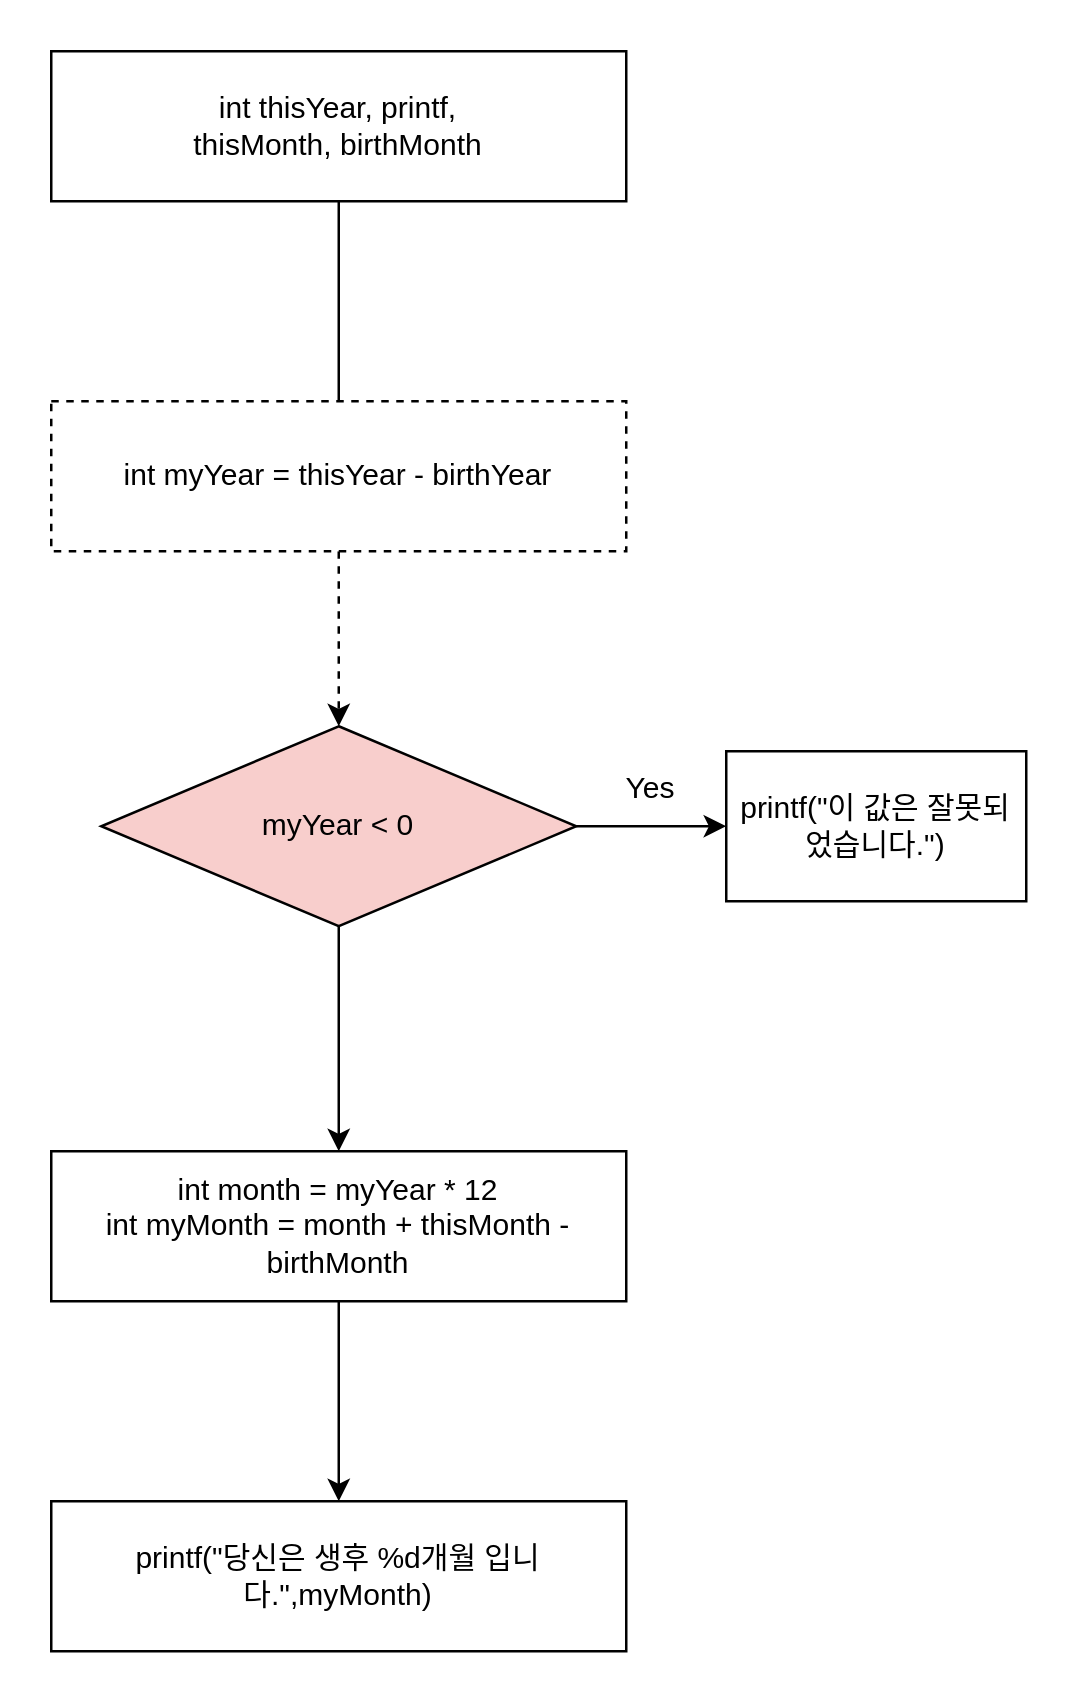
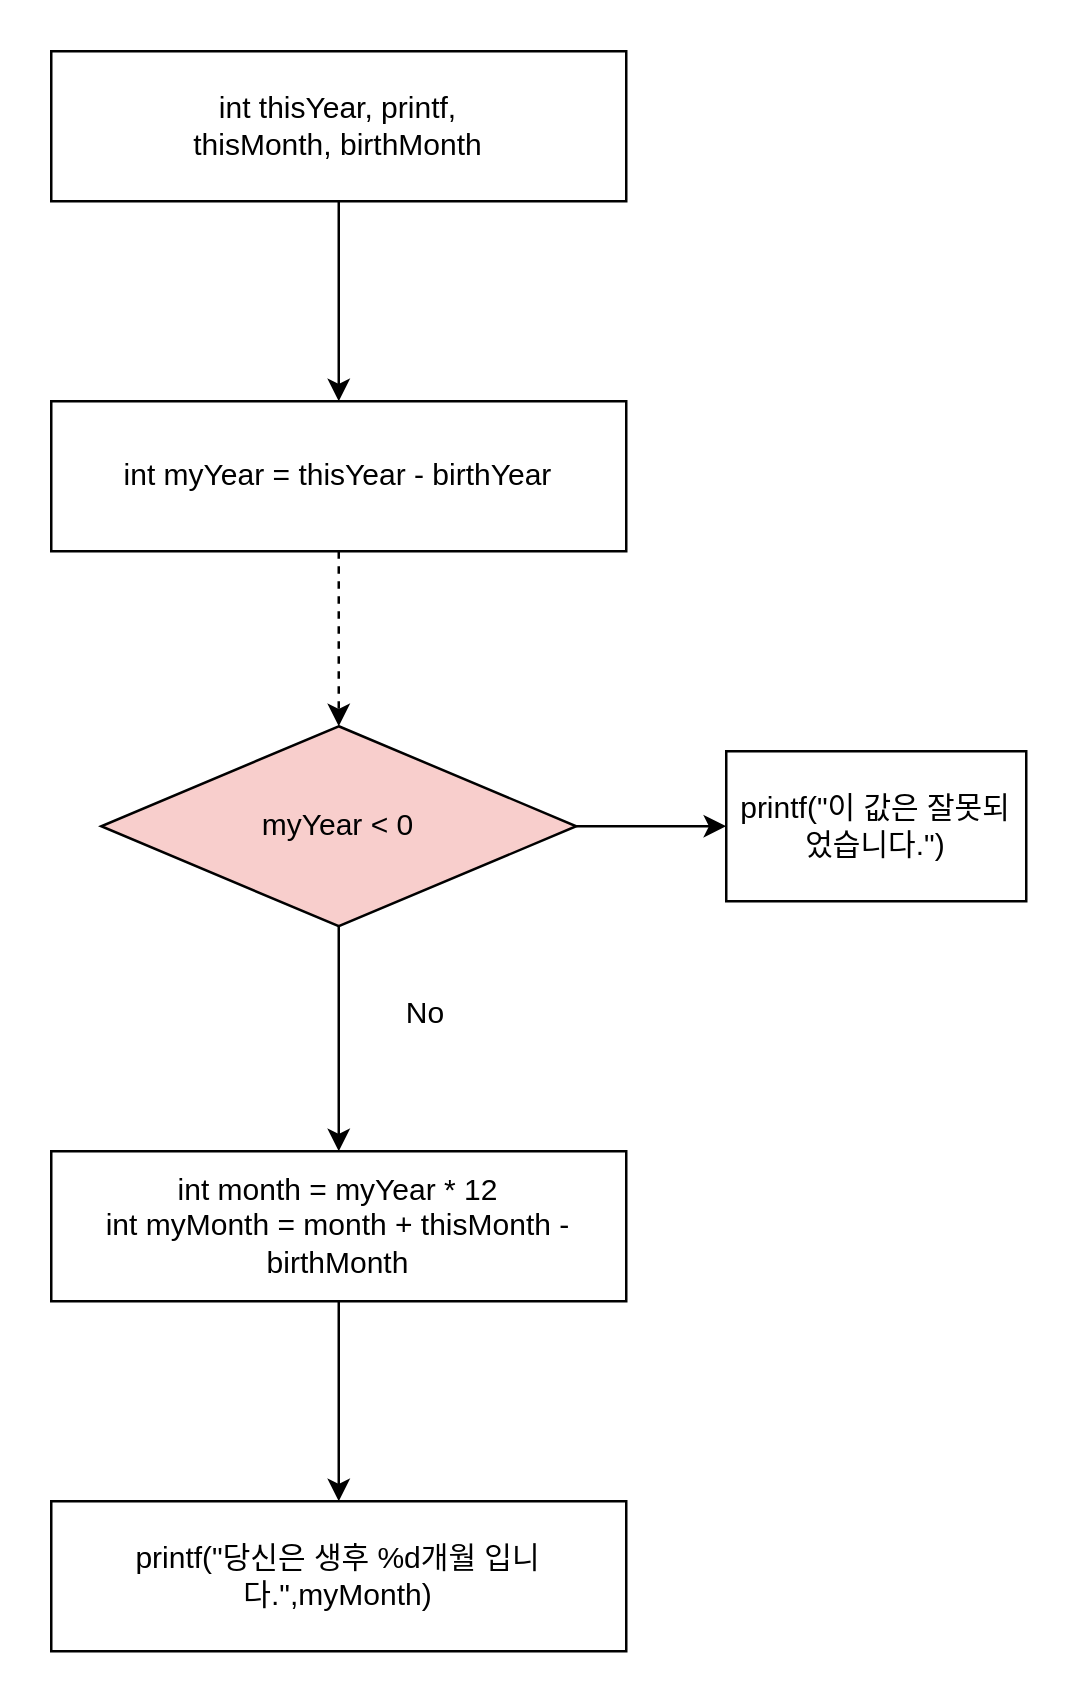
edge "int thisYear, printf, thisMonth, birthMonth" -- "int myYear = thisYear - birthYear": arrowhead none -> classic
node "int myYear = thisYear - birthYear": style dashed -> solid
node "Yes": removed
node "No": added
